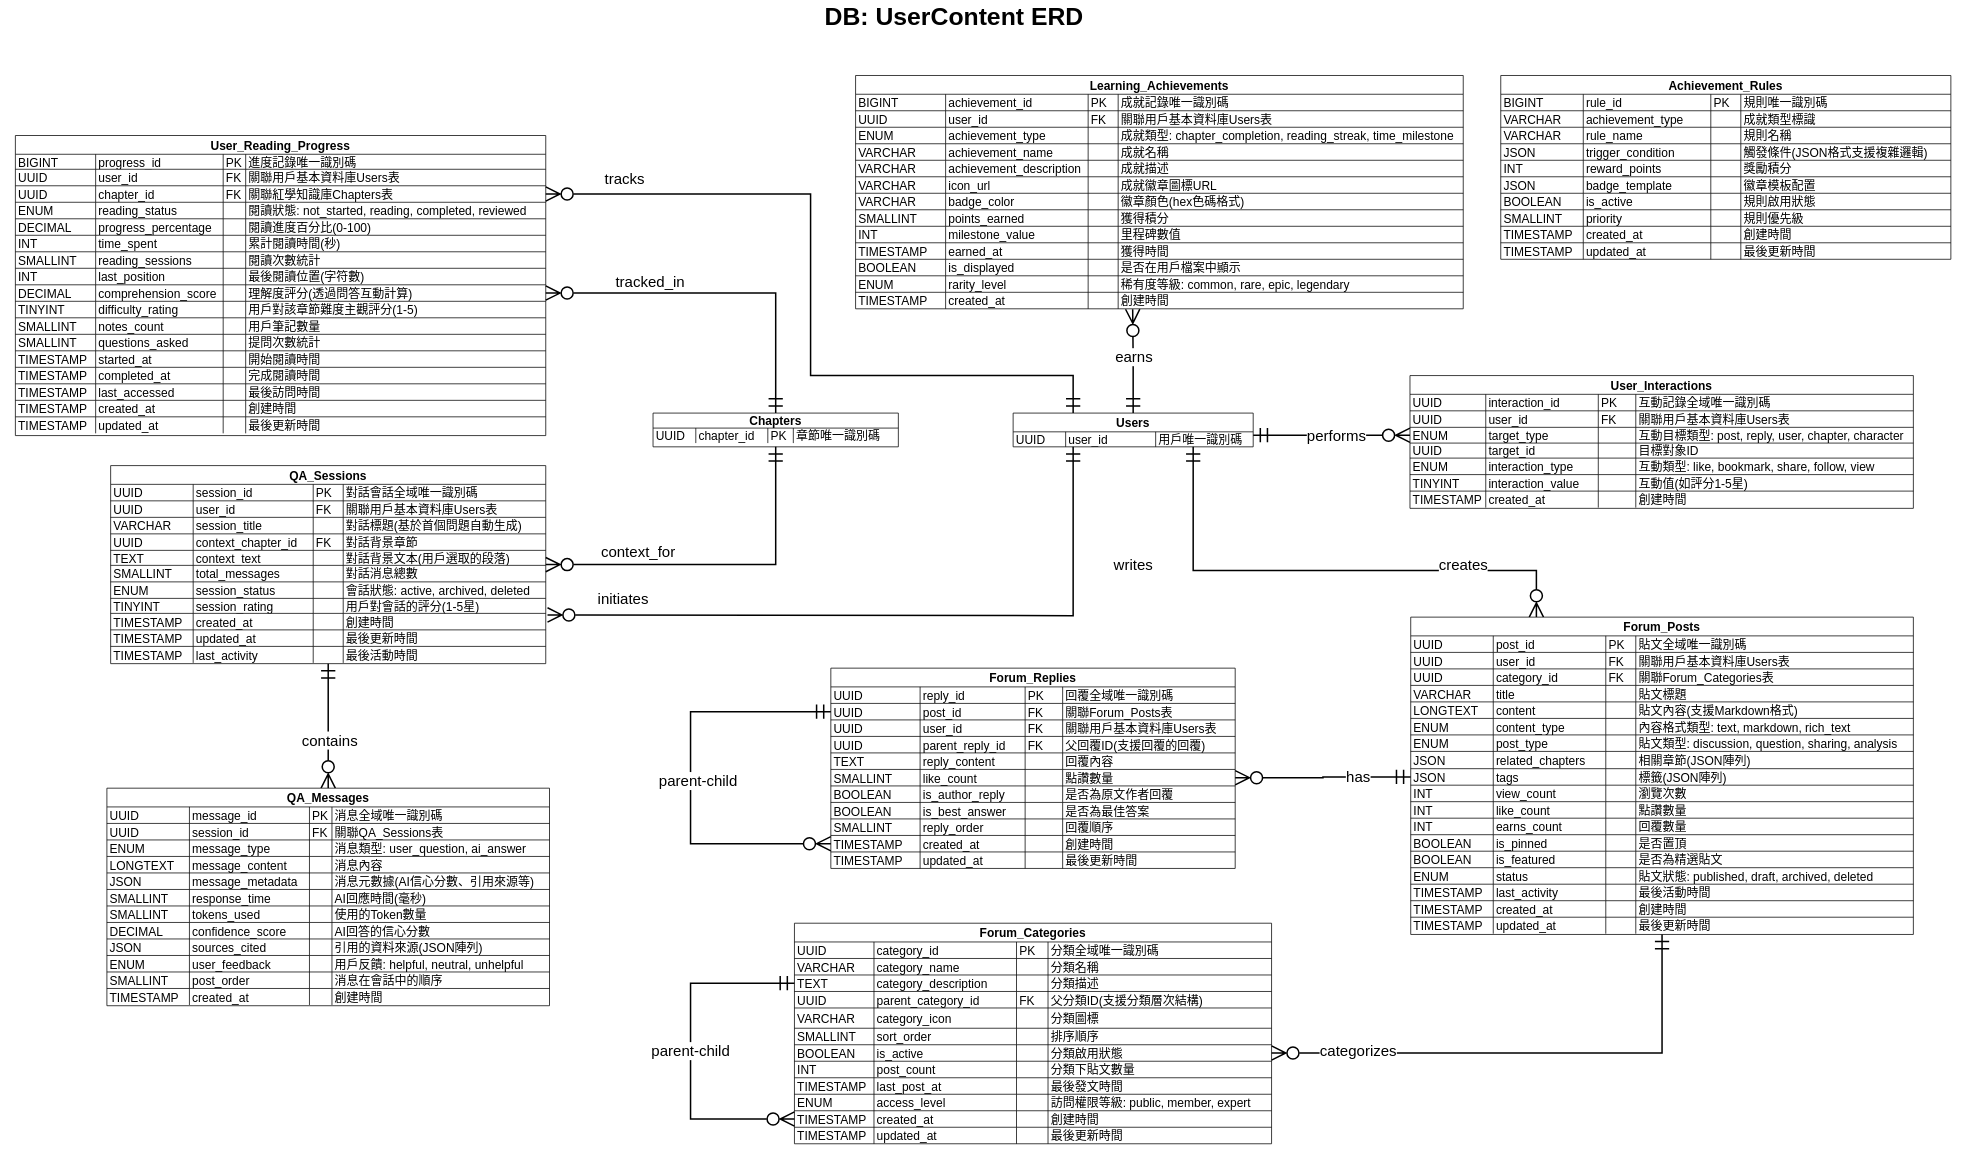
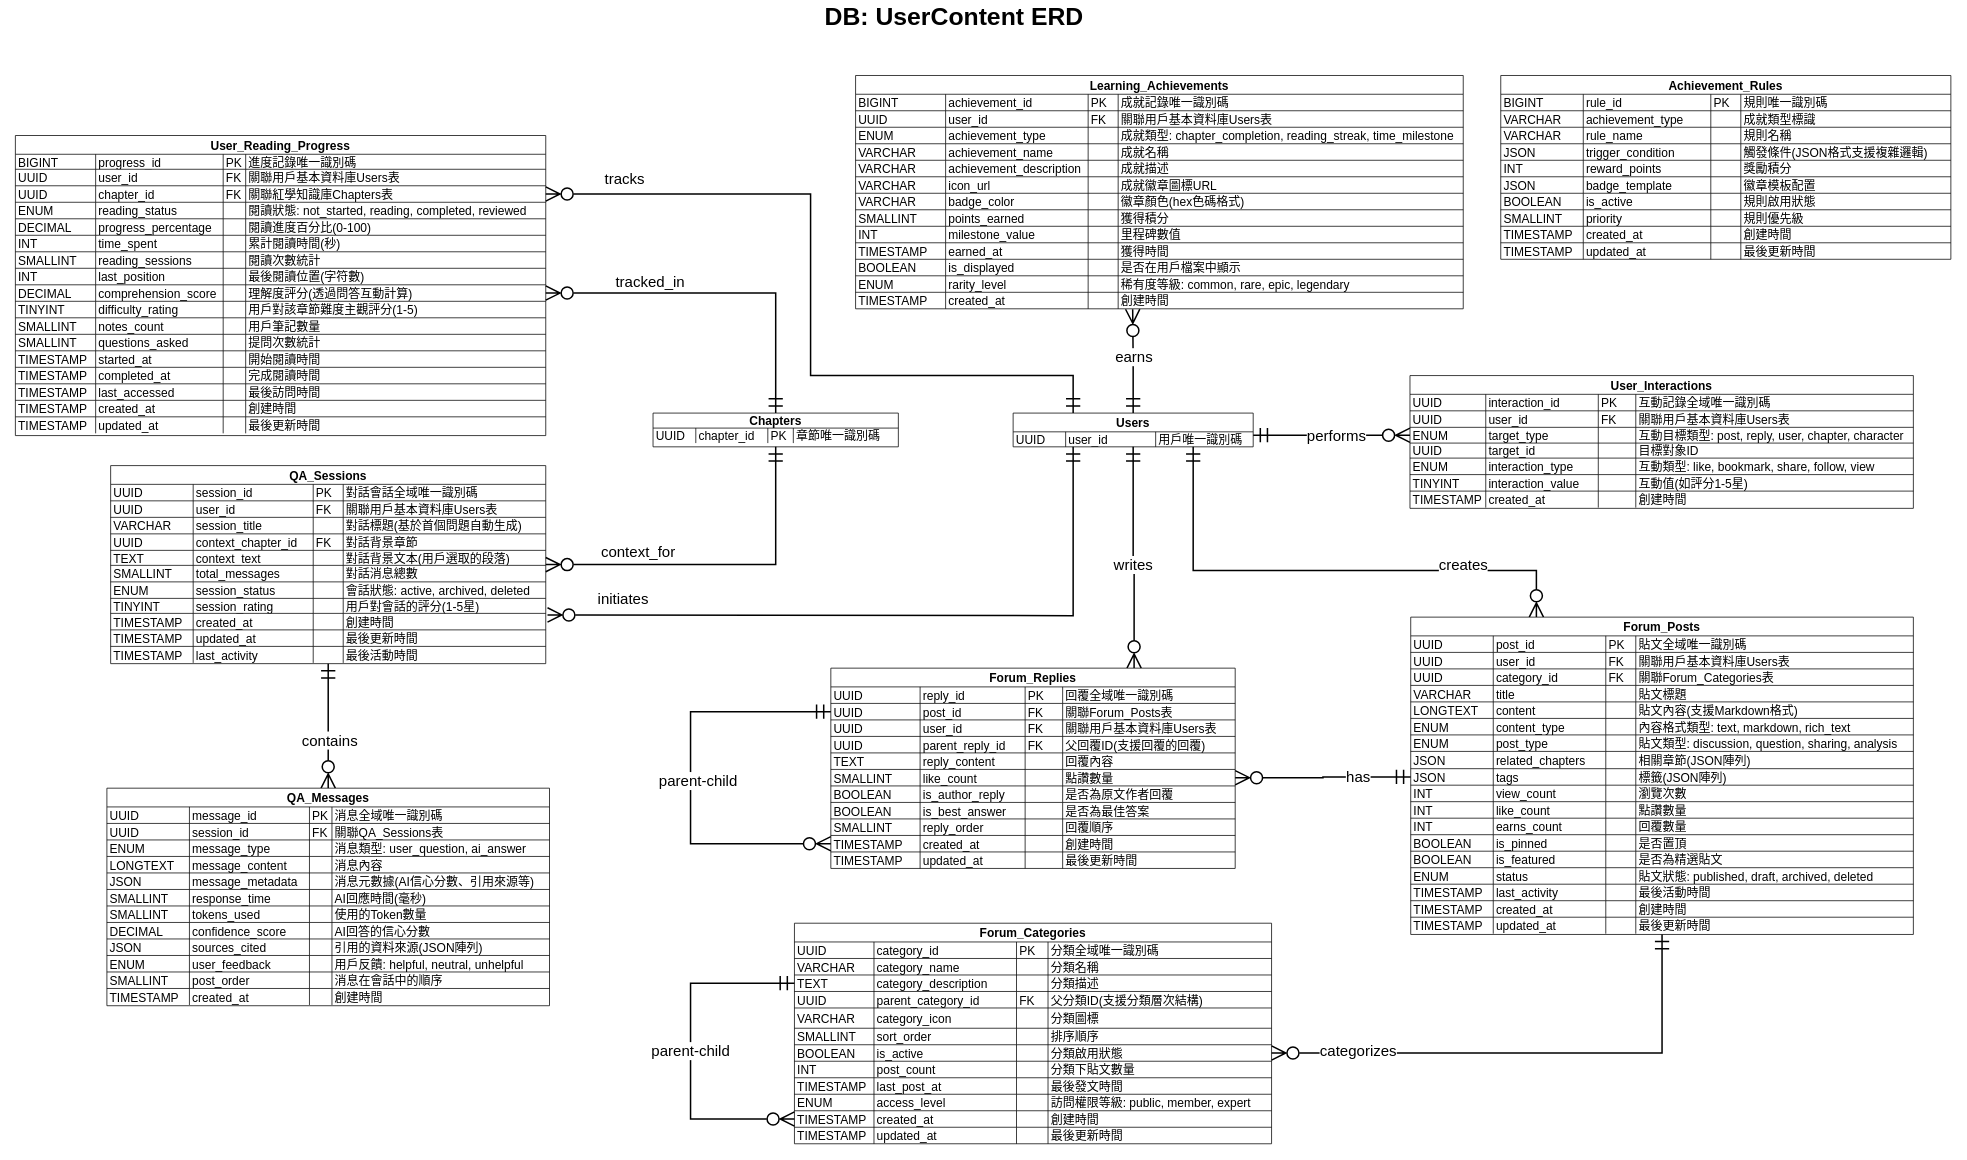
edge "Users" -- "Forum_Replies": added
